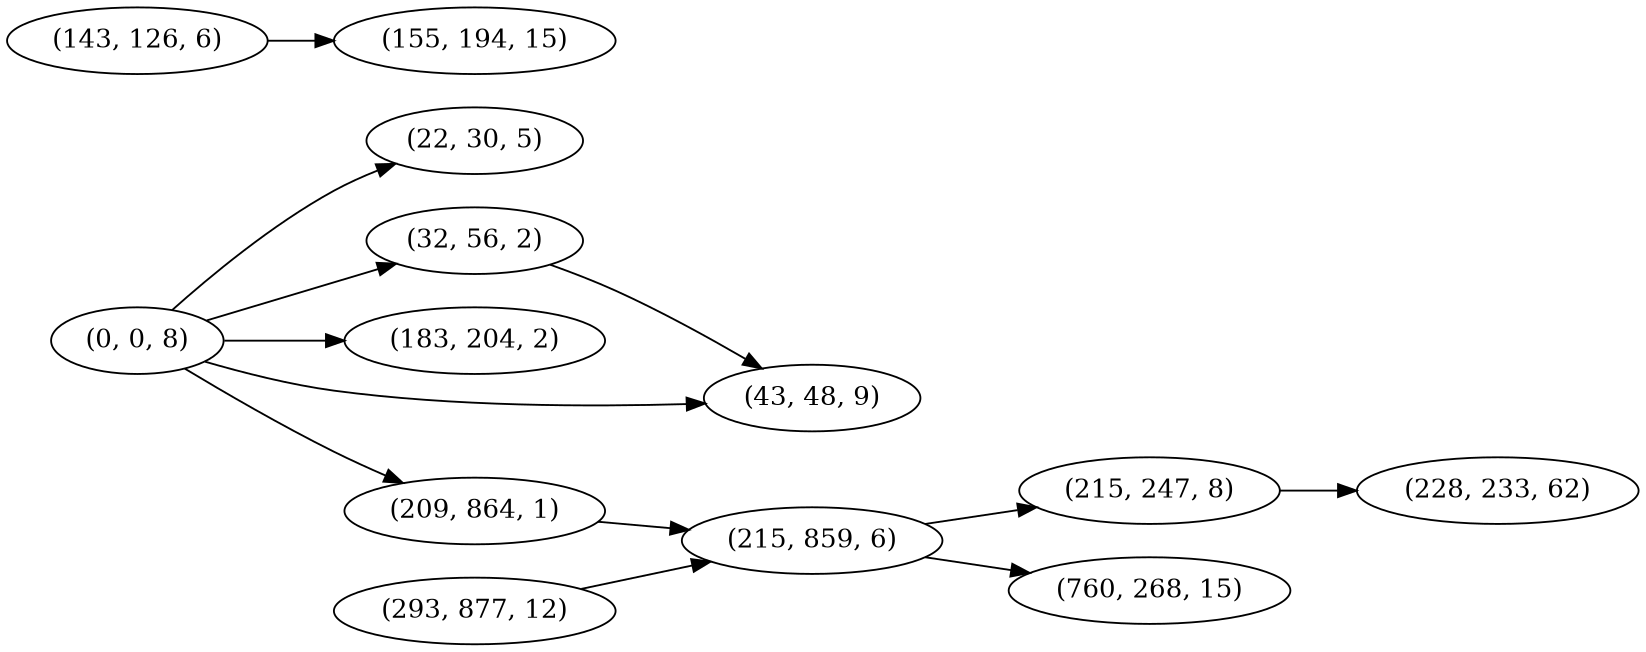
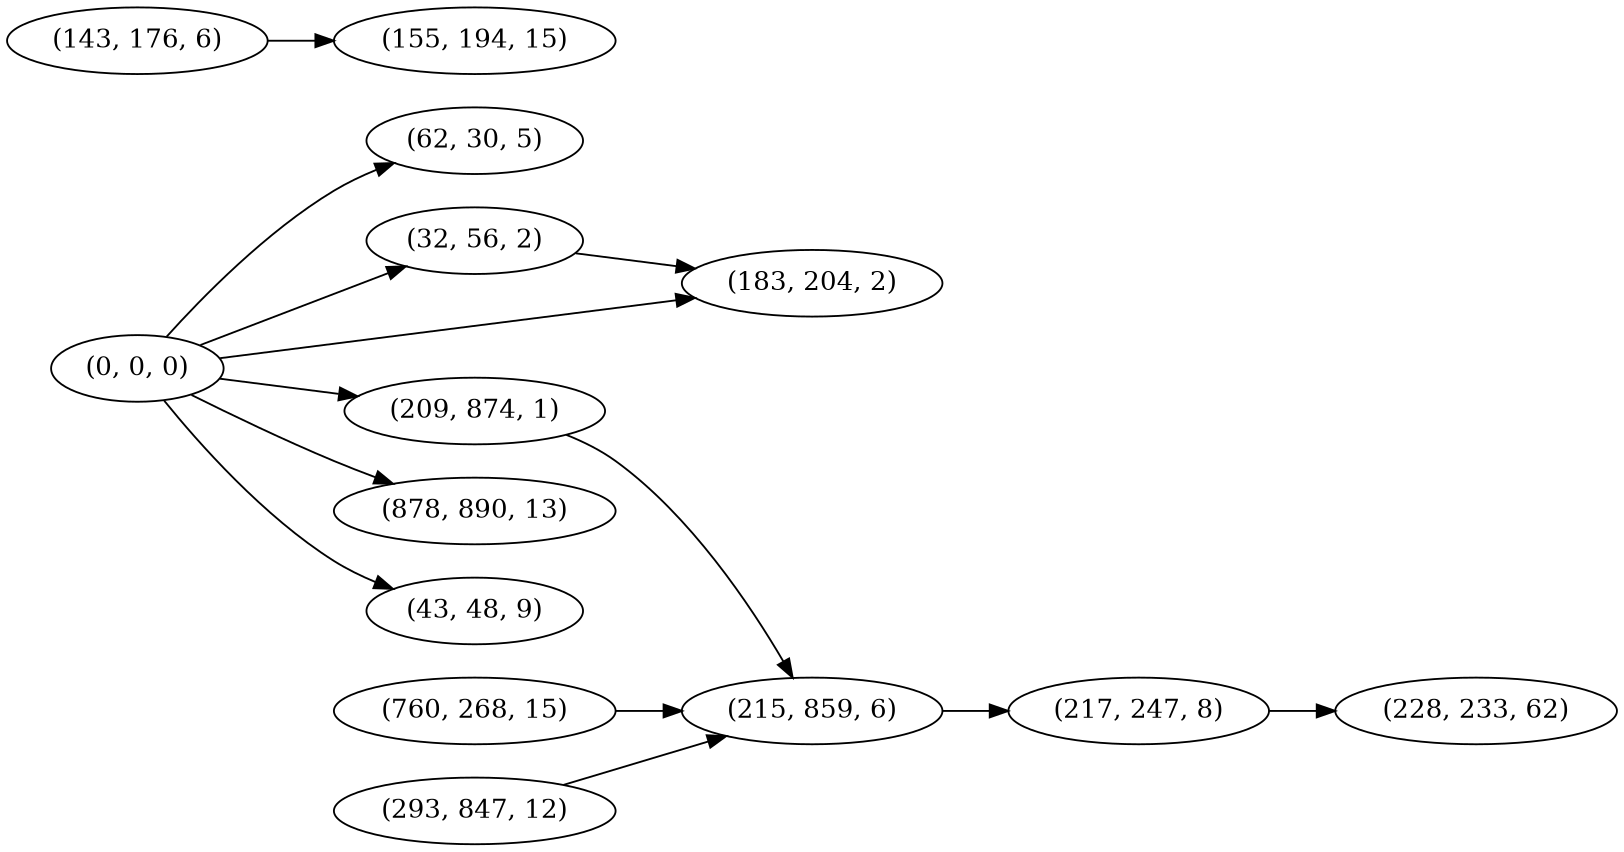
node "(143, 126, 6)": label "(143, 126, 6)" -> "(143, 176, 6)"
node "(22, 30, 5)": label "(22, 30, 5)" -> "(62, 30, 5)"
edge "(32, 56, 2)" -> "(43, 48, 9)": now "(32, 56, 2)" -> "(183, 204, 2)"
node "(0, 0, 8)": label "(0, 0, 8)" -> "(0, 0, 0)"
node "(215, 247, 8)": label "(215, 247, 8)" -> "(217, 247, 8)"
node "(878, 890, 13)": added
node "(209, 864, 1)": label "(209, 864, 1)" -> "(209, 874, 1)"
edge "(215, 859, 6)" -> "(760, 268, 15)": reversed
node "(293, 877, 12)": label "(293, 877, 12)" -> "(293, 847, 12)"
